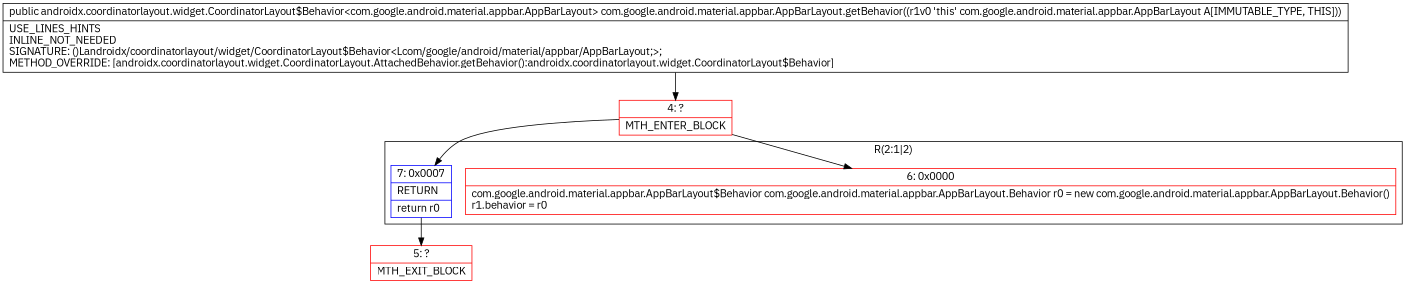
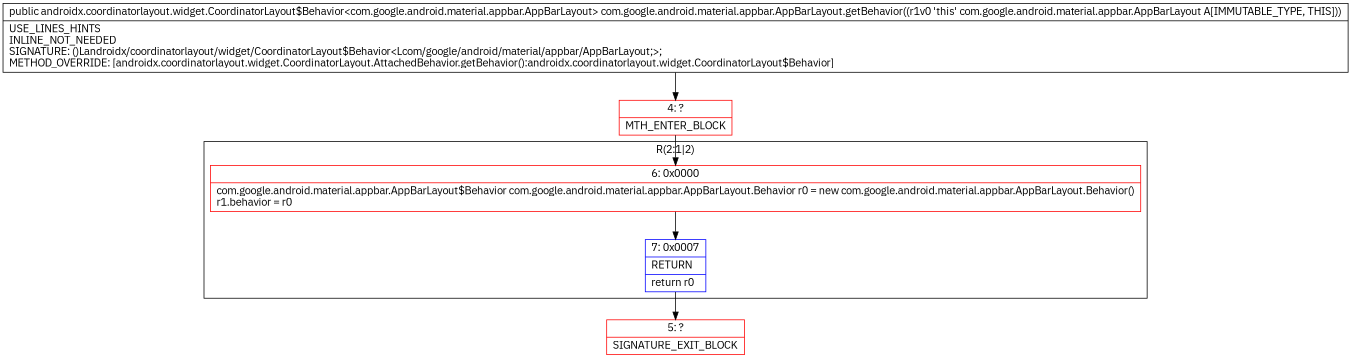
edge "4: ?" -> "7: 0x0007": now "6: 0x0000" -> "7: 0x0007"
node "5: ?": text "MTH_EXIT_BLOCK" -> "SIGNATURE_EXIT_BLOCK"
